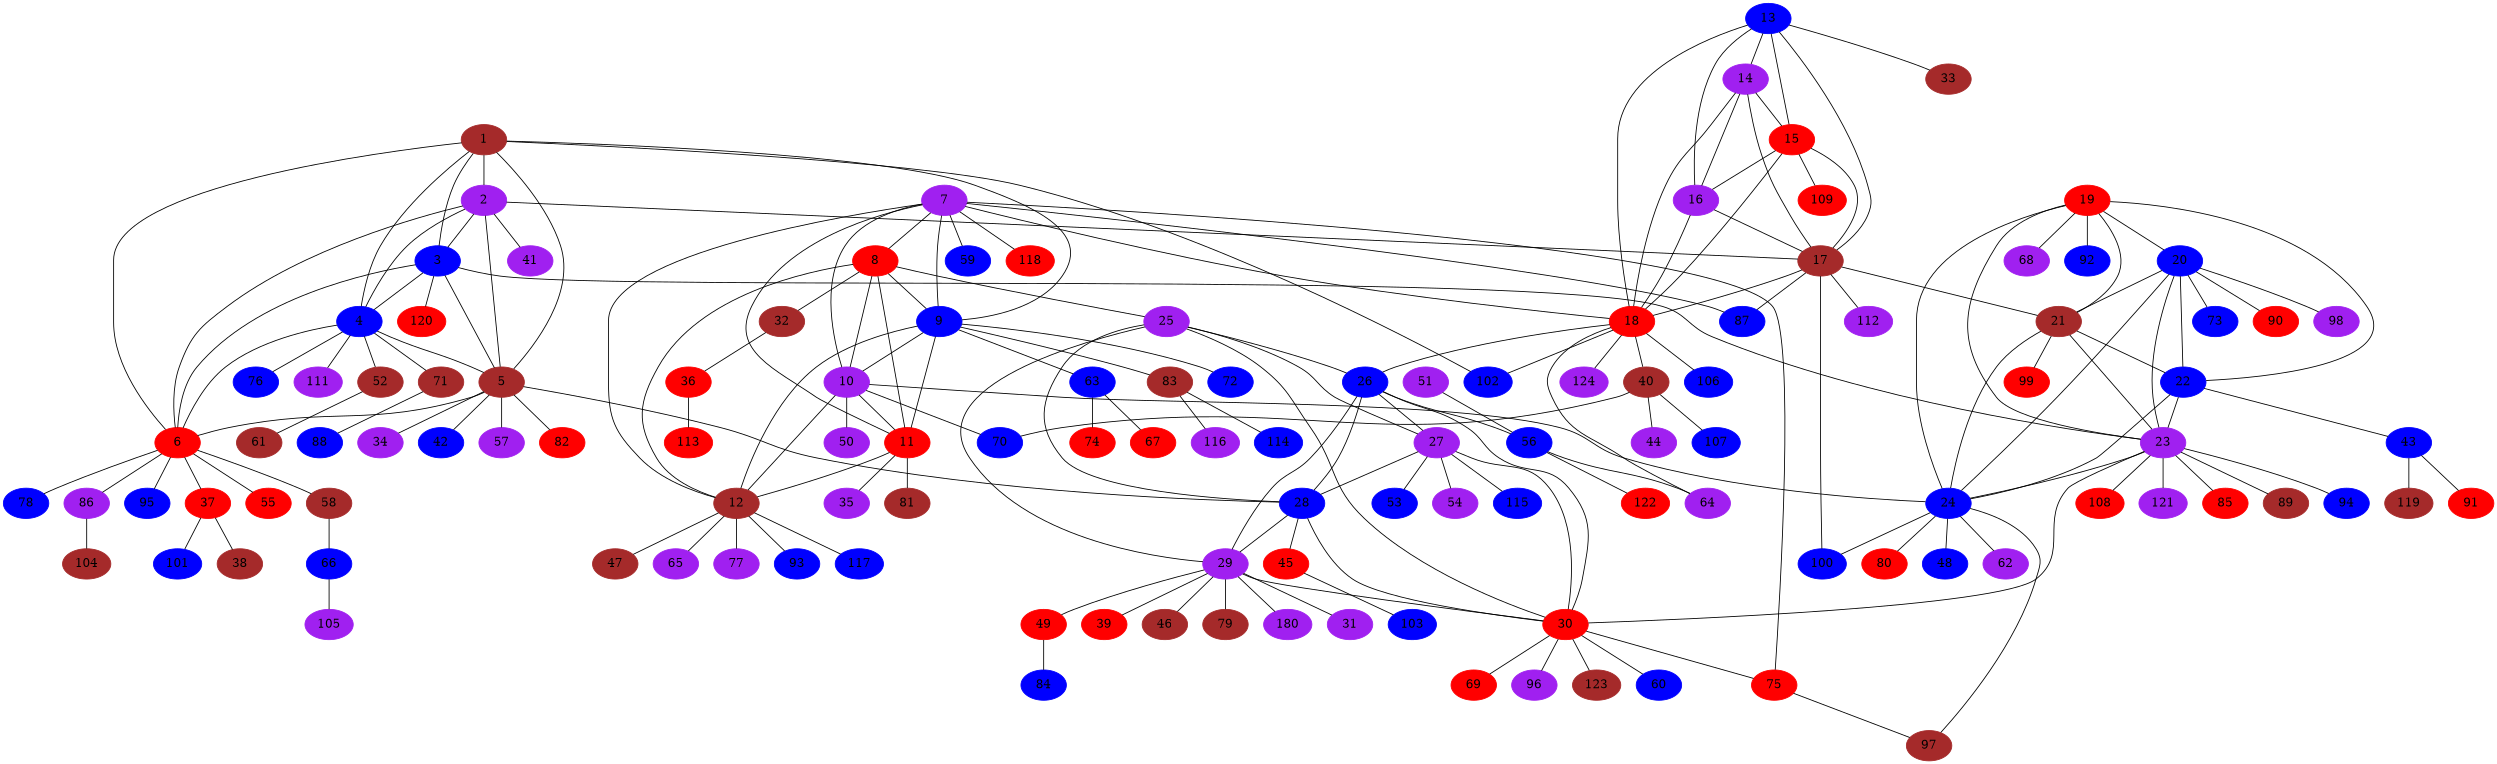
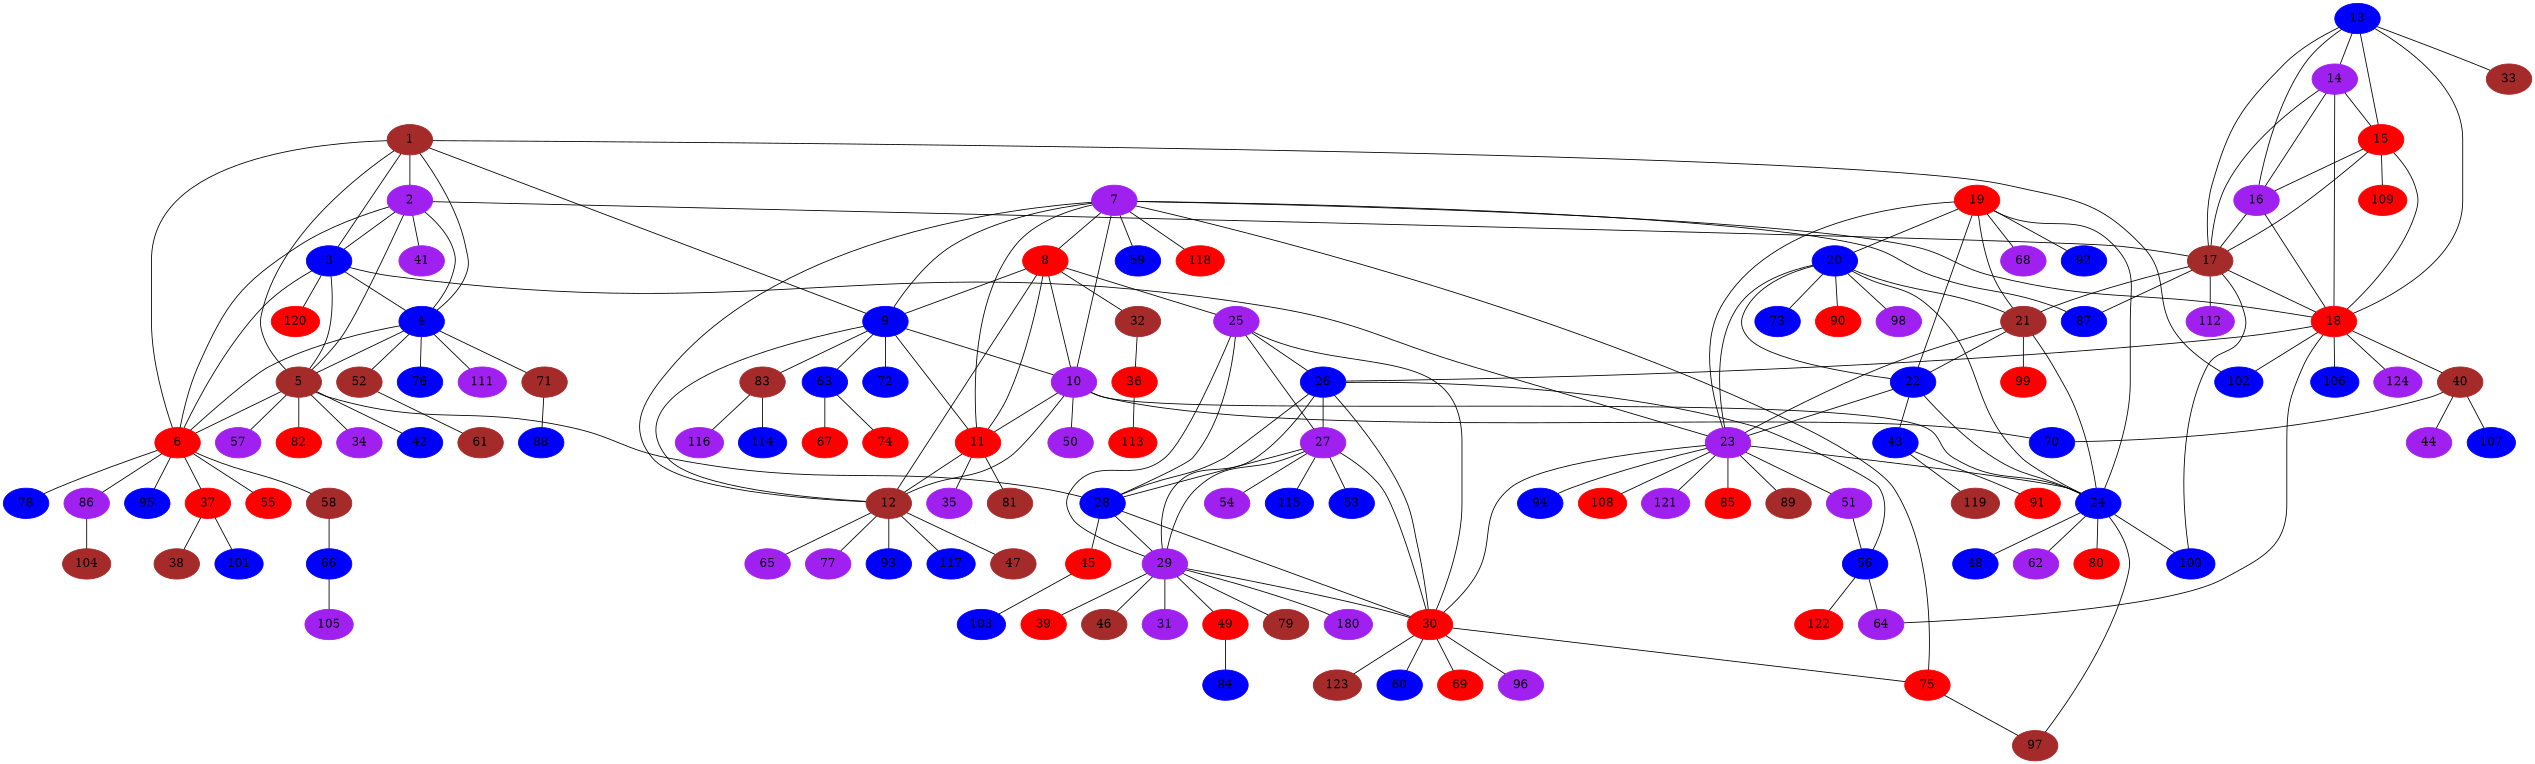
edge "23" -- "51": added
edge "27" -- "29": added
